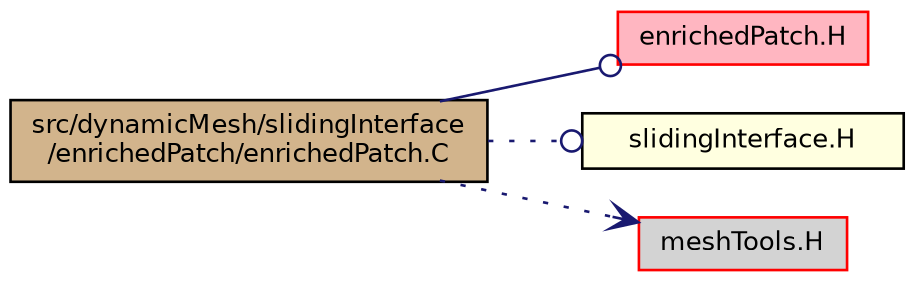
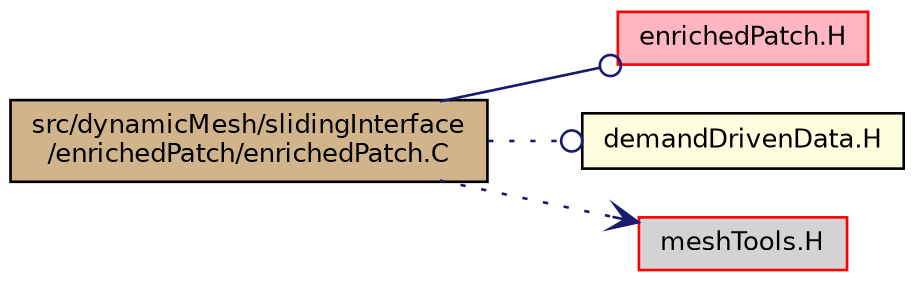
node "slidingInterface.H": label "slidingInterface.H" -> "demandDrivenData.H"
